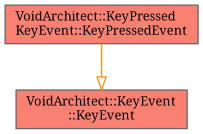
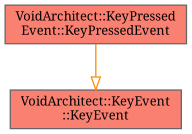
node "VoidArchitect::KeyPressed KeyEvent::KeyPressedEvent": label "VoidArchitect::KeyPressed KeyEvent::KeyPressedEvent" -> "VoidArchitect::KeyPressed Event::KeyPressedEvent"
